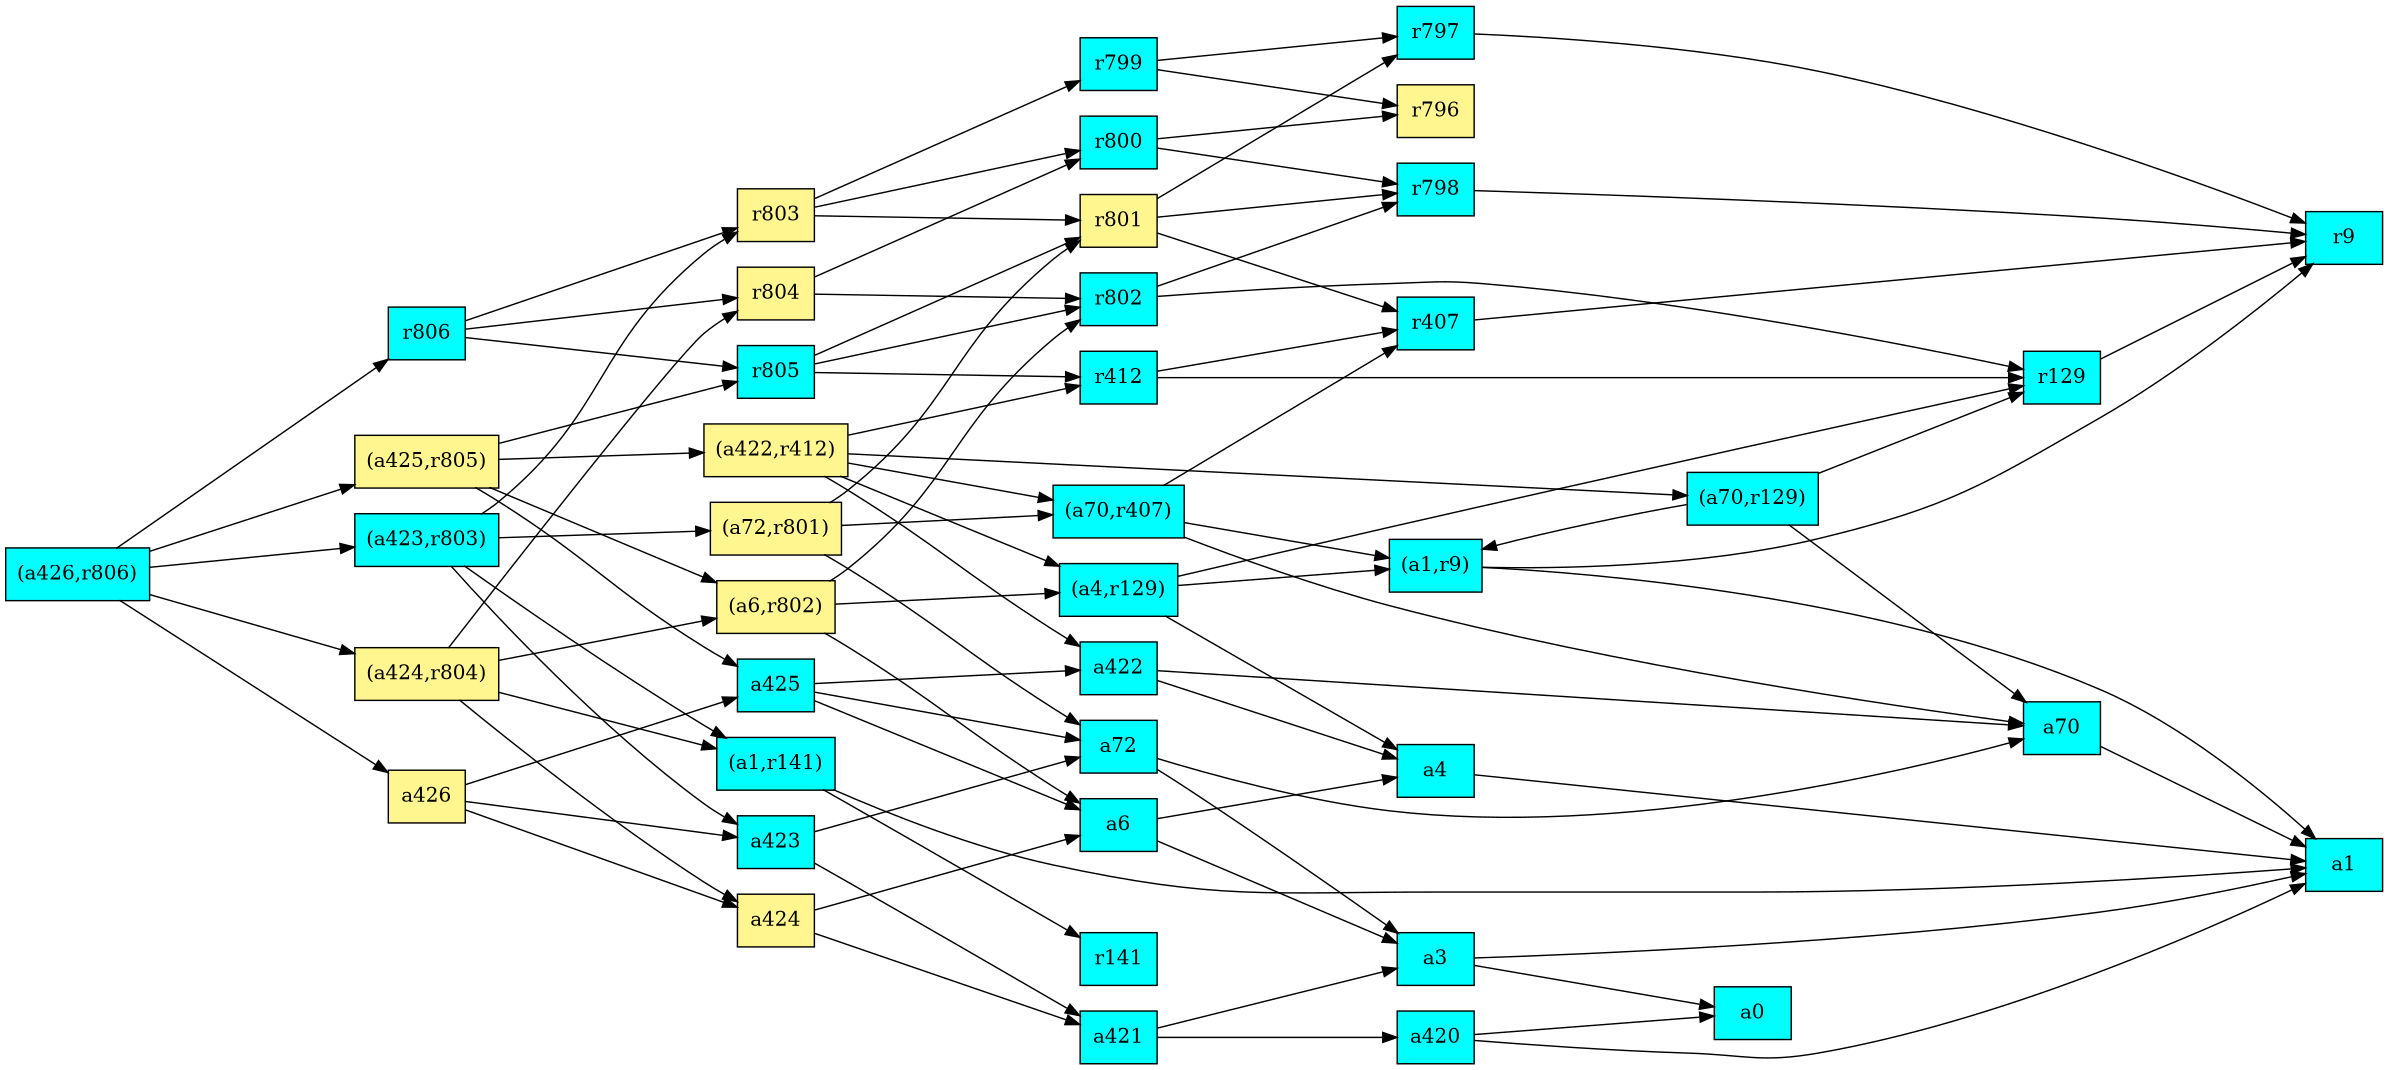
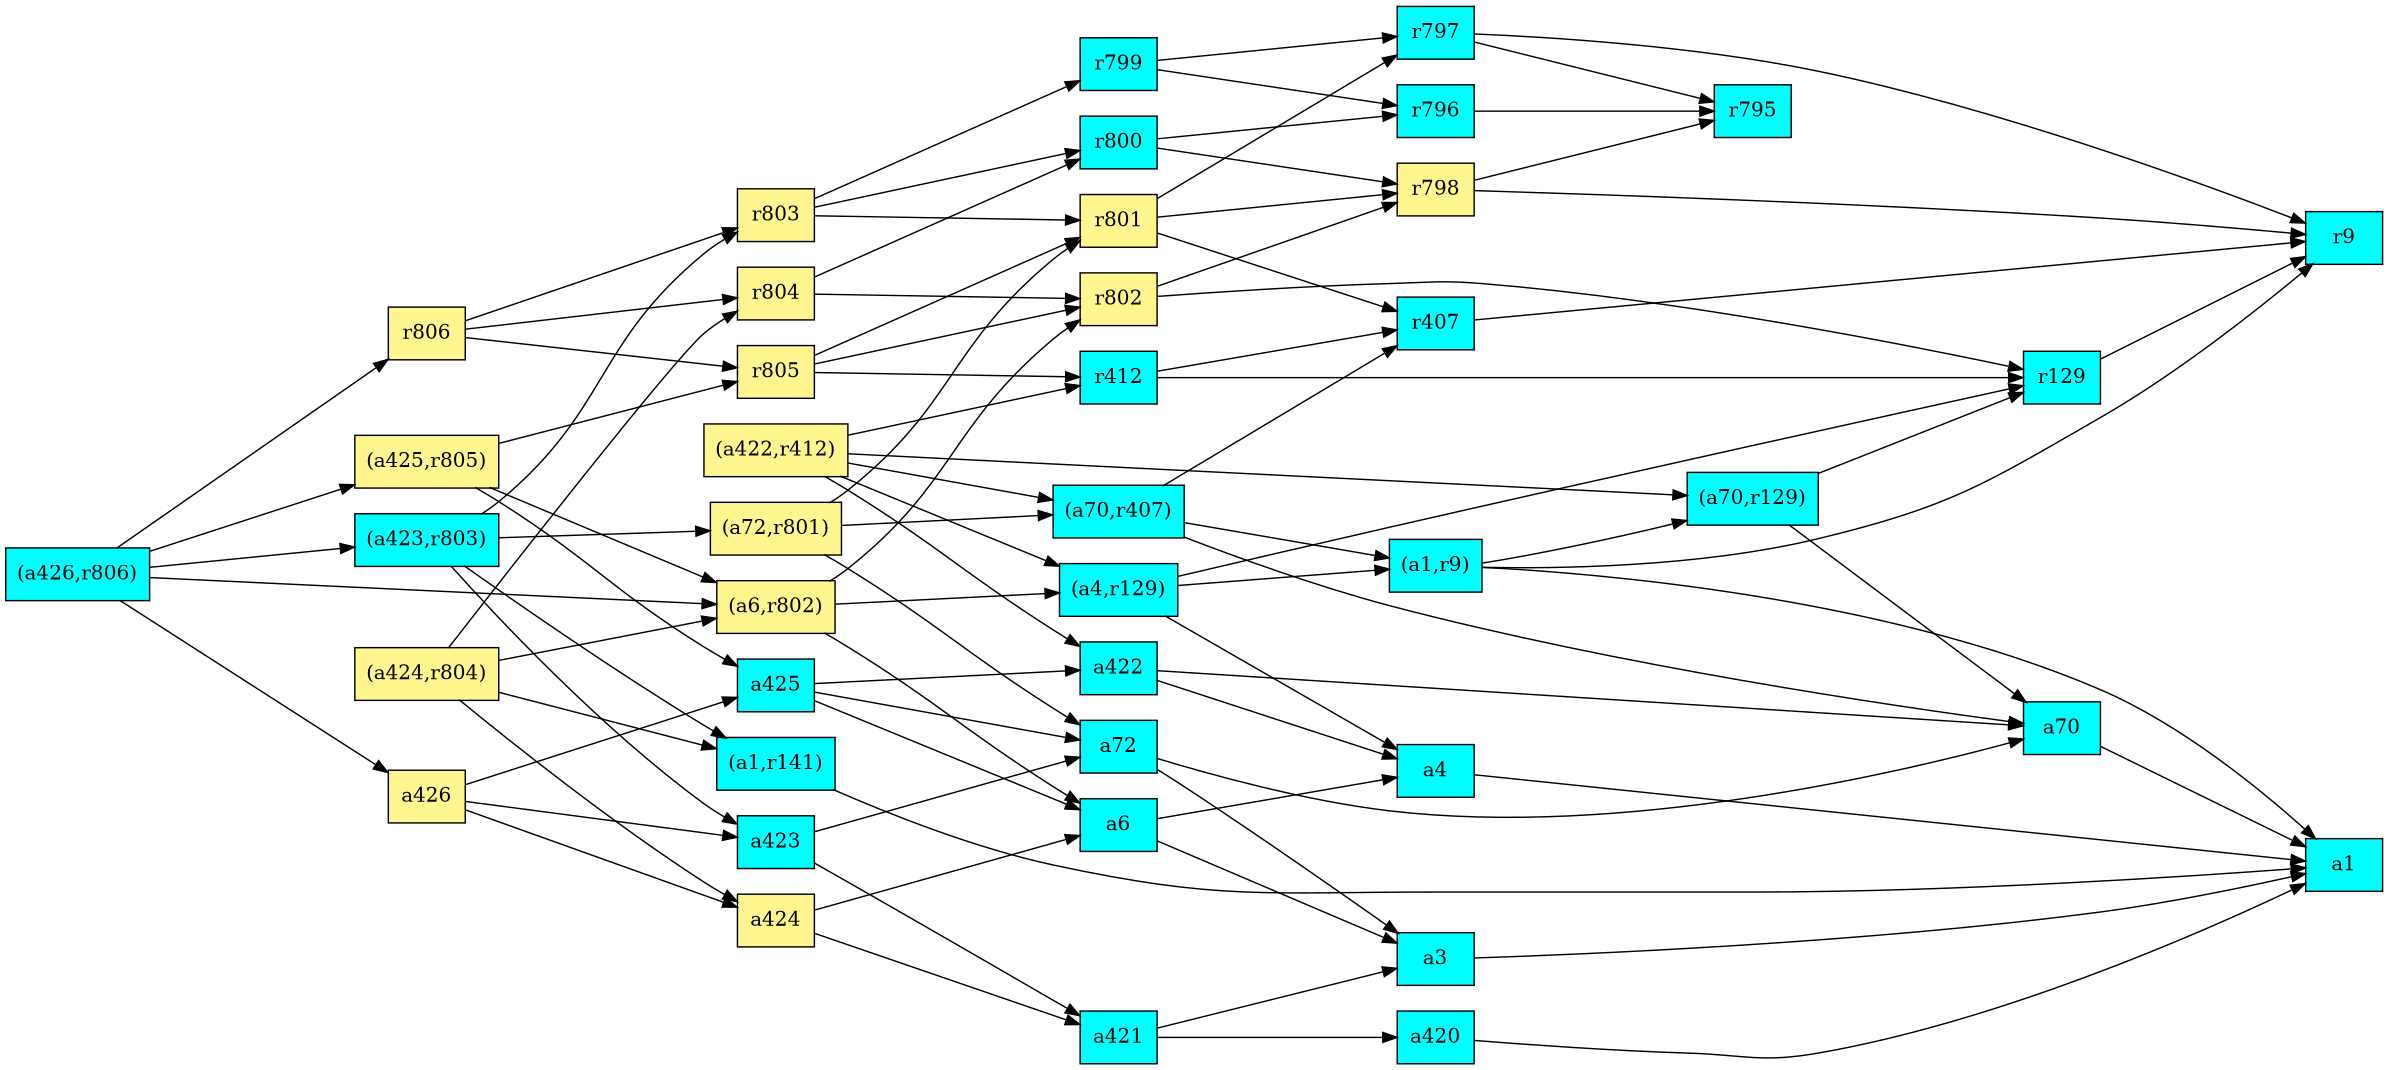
node "r796": fillcolor khaki1 -> cyan
node "r795": added
node "r798": fillcolor cyan -> khaki1
node "r802": fillcolor cyan -> khaki1
node "r806": fillcolor cyan -> khaki1
node "r805": fillcolor cyan -> khaki1
edge "(a425,r805)" -> "(a422,r412)": removed
edge "(a70,r129)" -> "(a1,r9)": reversed
edge "(a426,r806)" -> "(a424,r804)": now "(a426,r806)" -> "(a6,r802)"
node "r141": removed
node "a0": removed
